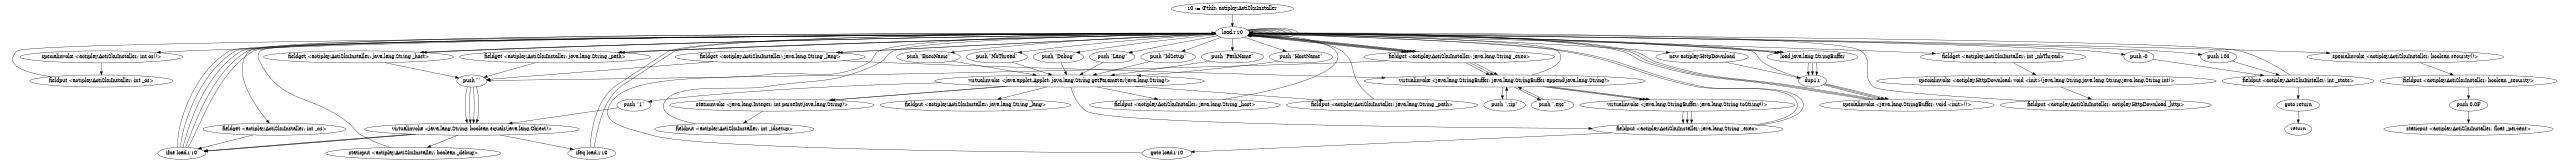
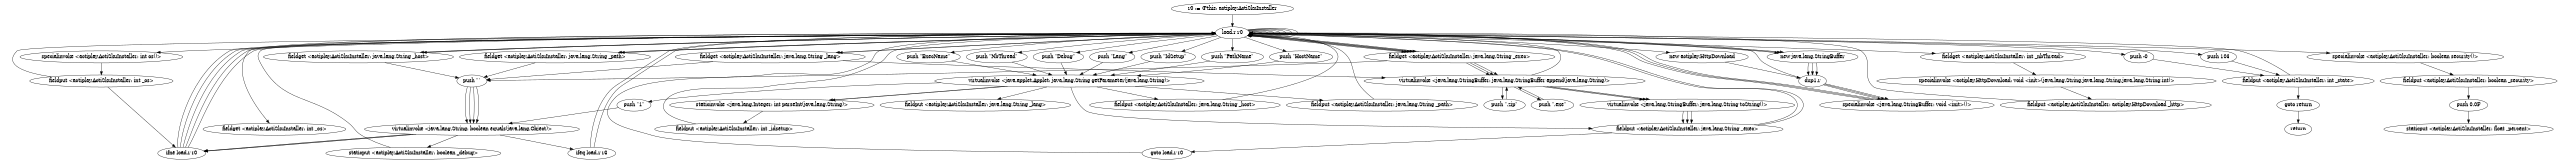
node "load java.lang.StringBuffer": label "load java.lang.StringBuffer" -> "new java.lang.StringBuffer"
edge "fieldget <actiplay.ActiSkuInstaller: int _os>" -> "ifne load.r r0": now "fieldput <actiplay.ActiSkuInstaller: int _os>" -> "ifne load.r r0"
